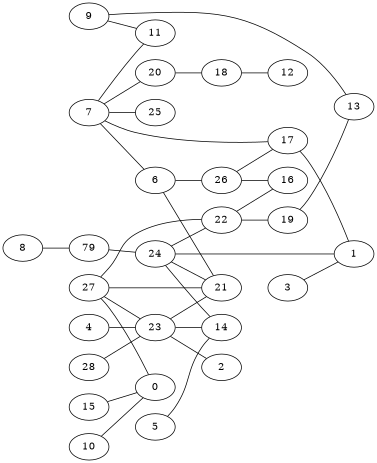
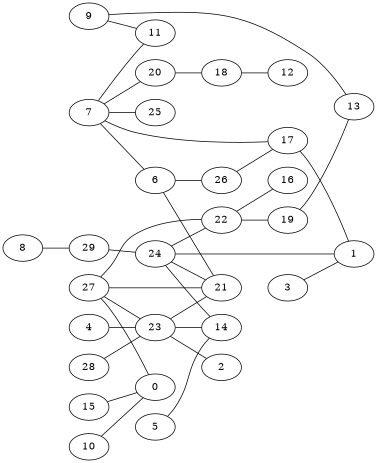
edge "26" -- "16": removed
node "79": label "79" -> "29"
